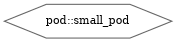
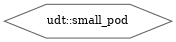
node "pod::small_pod": label "pod::small_pod" -> "udt::small_pod"
